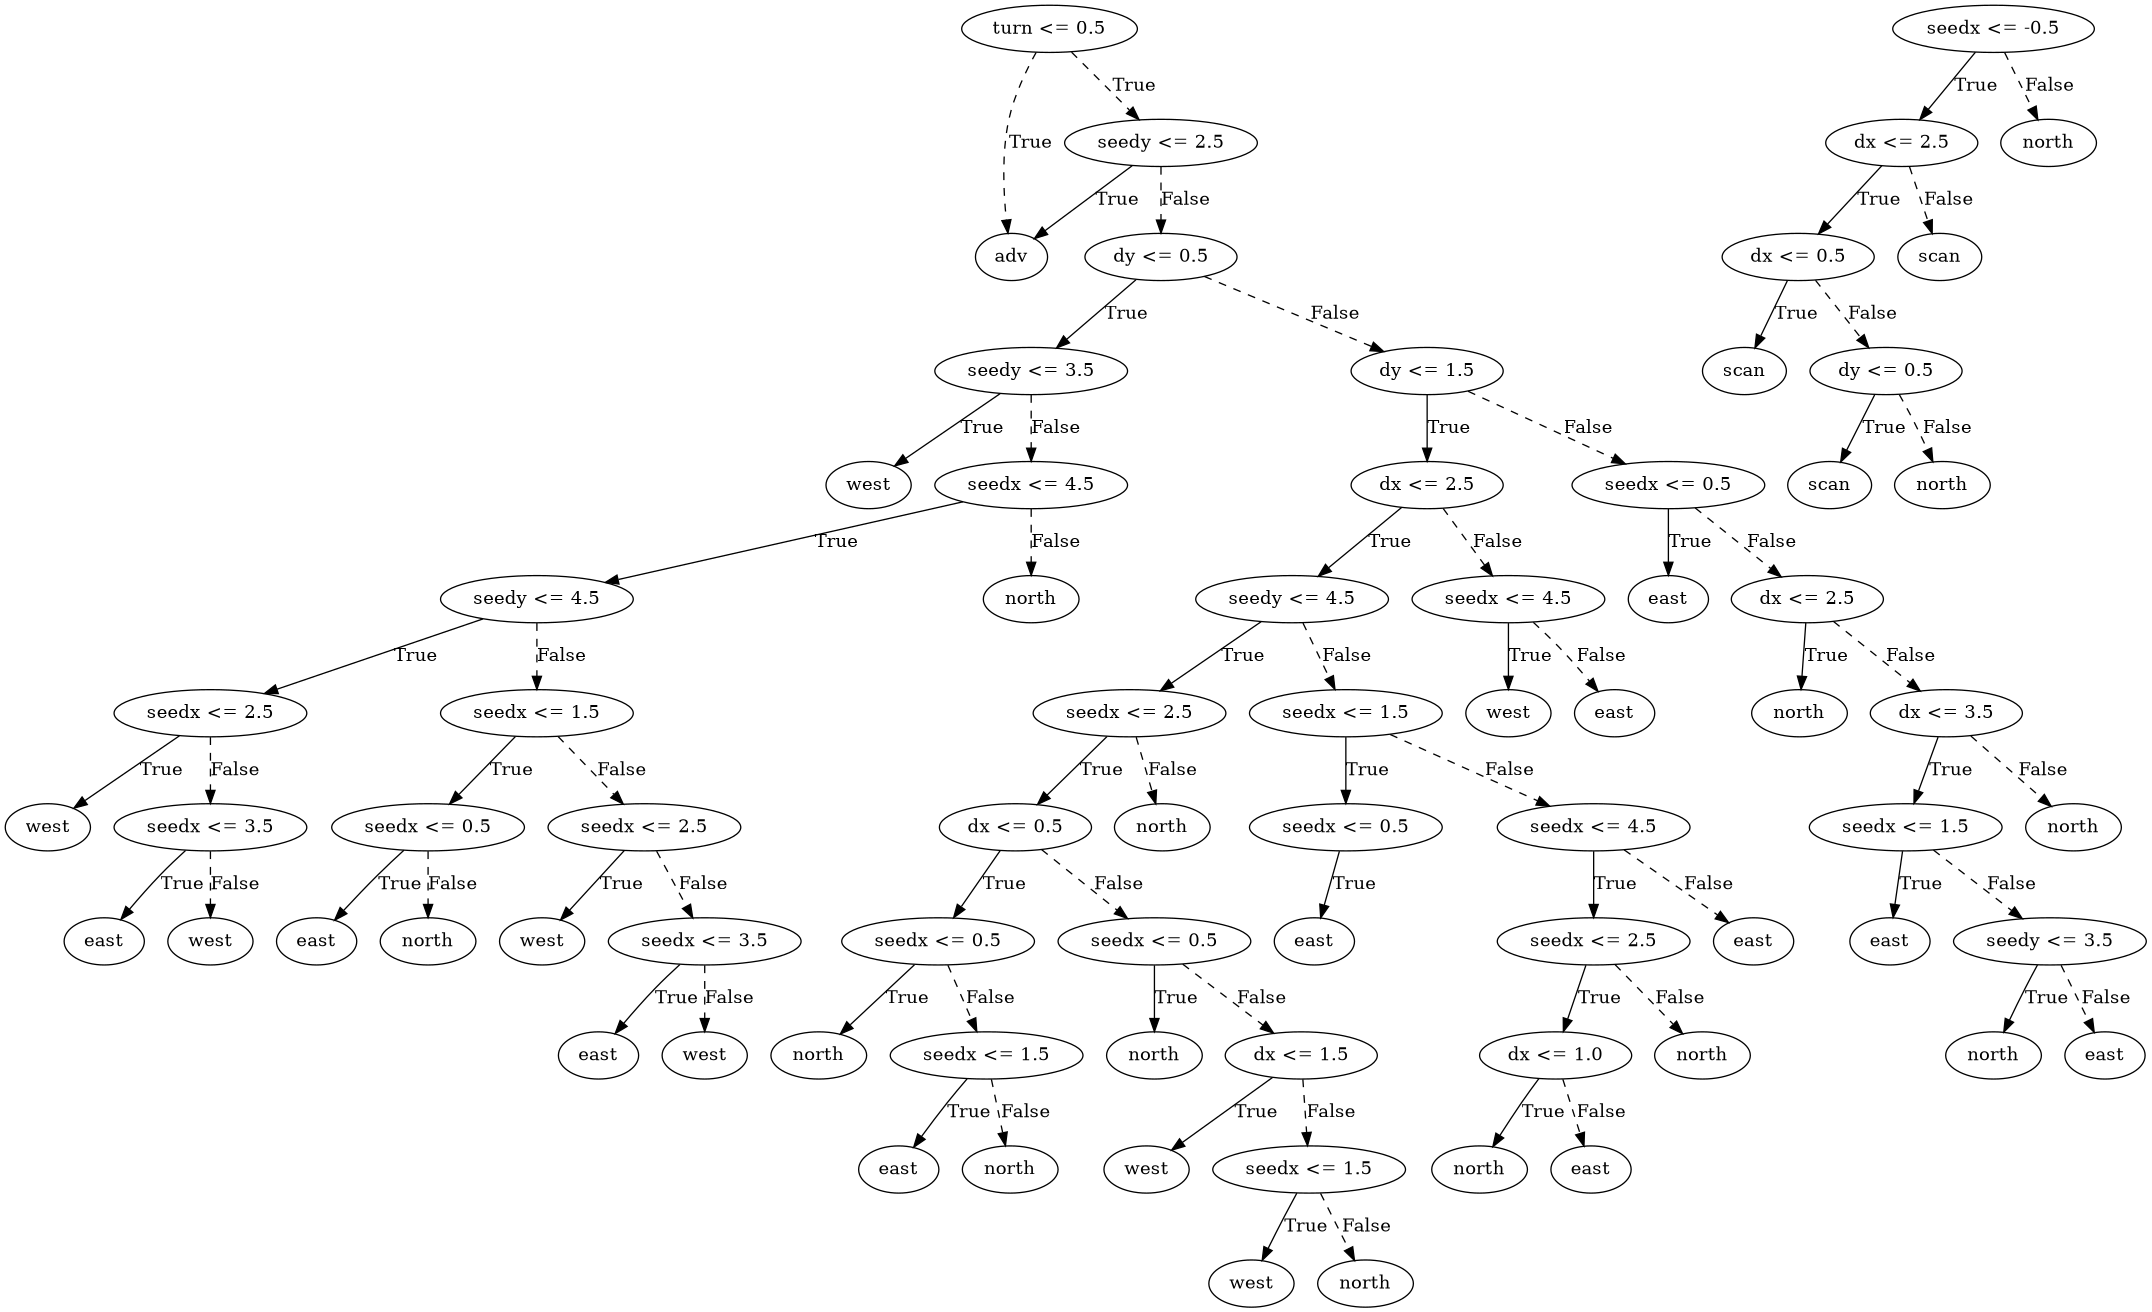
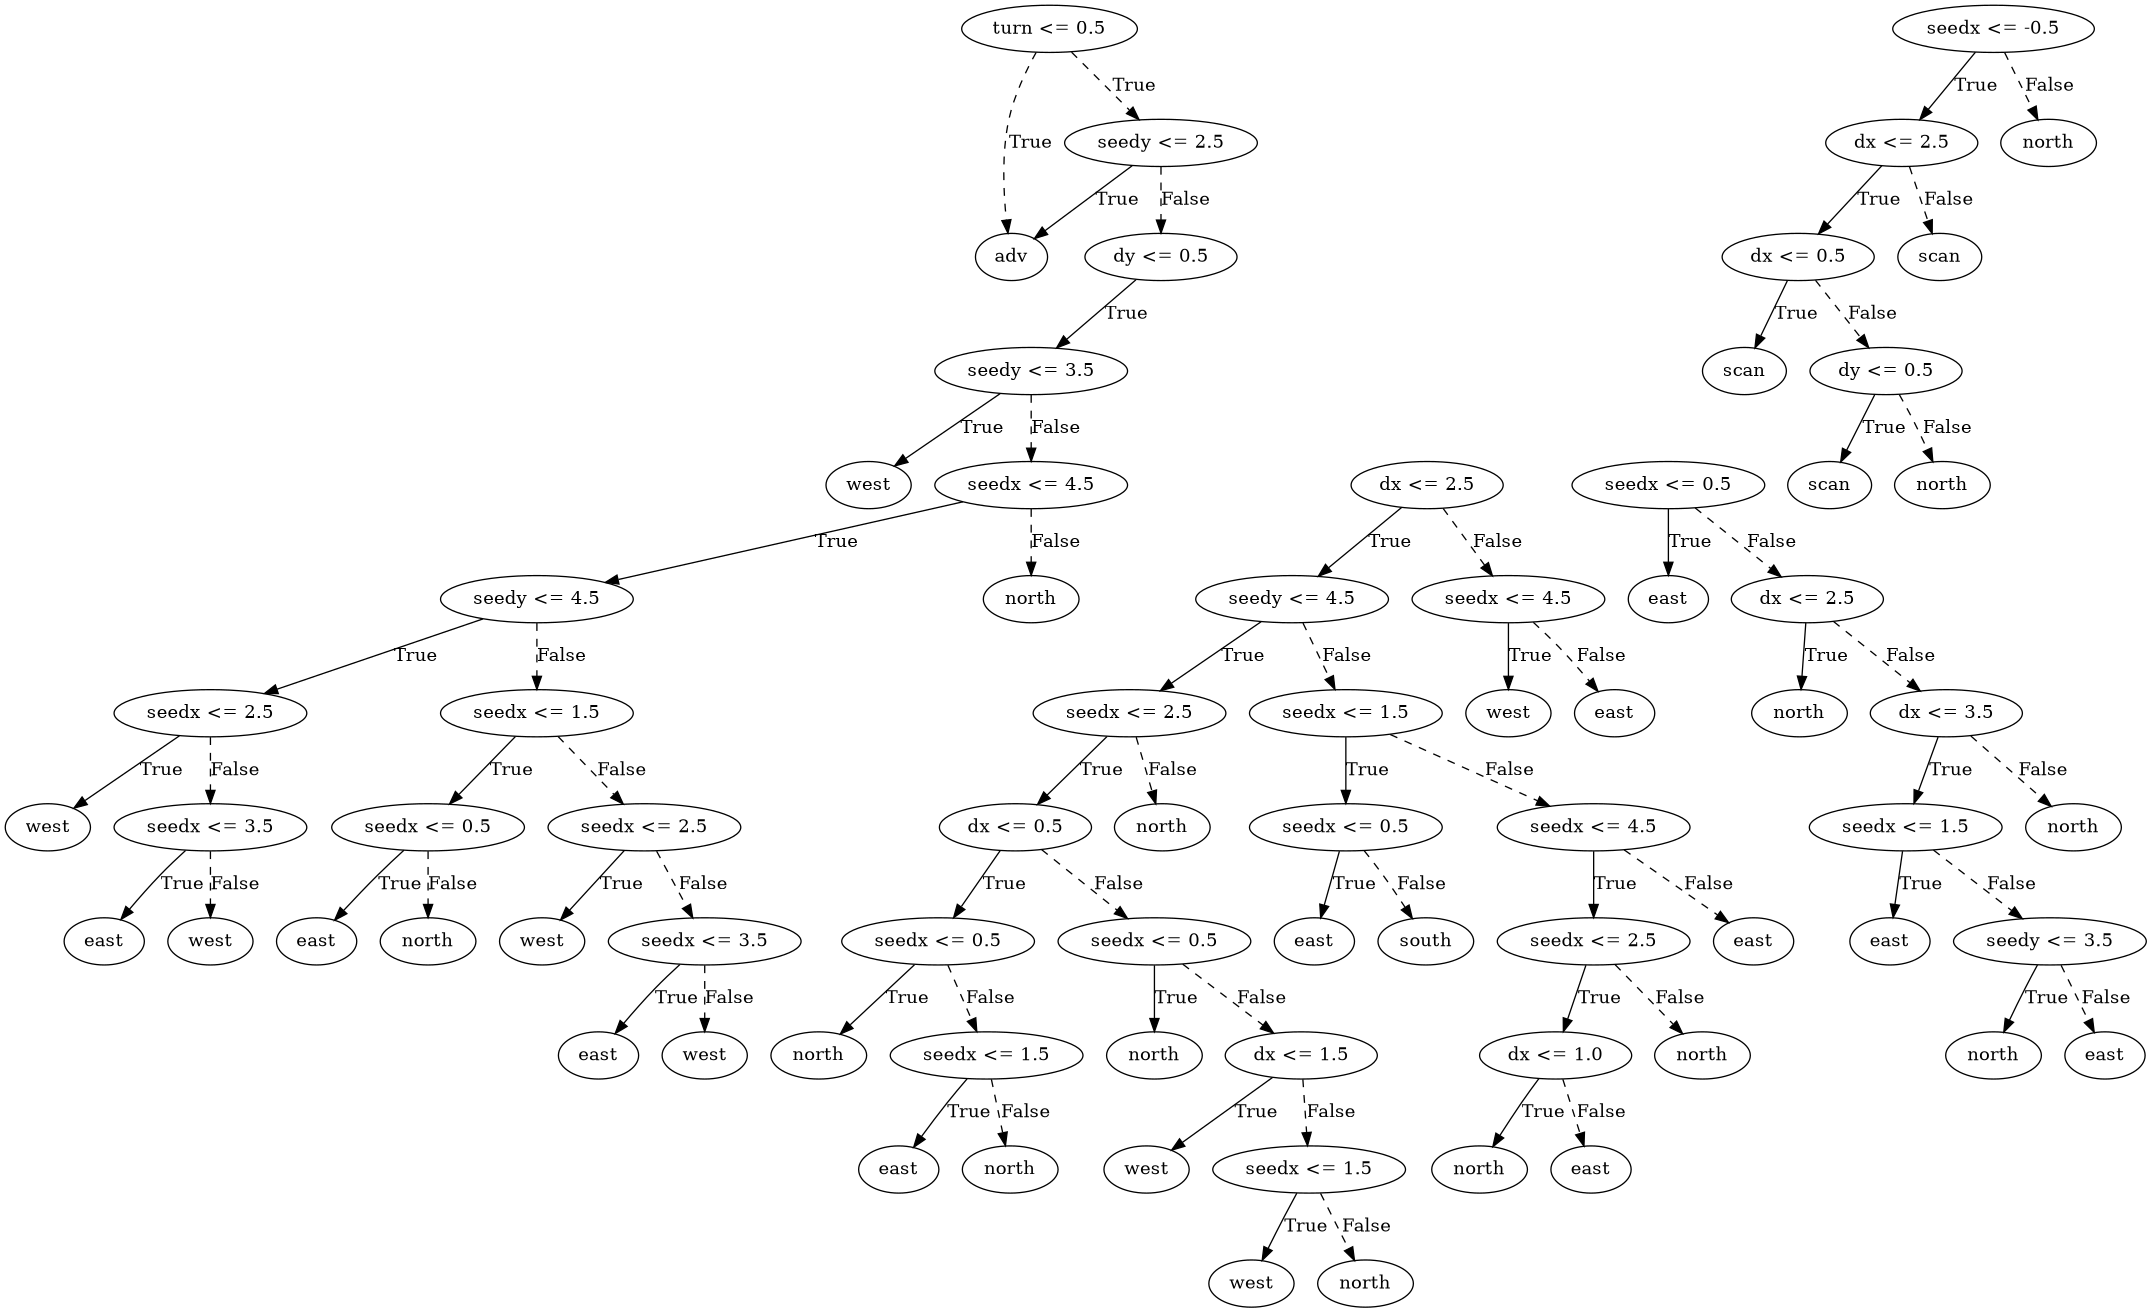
node "dy <= 1.5": removed
node "south": added
